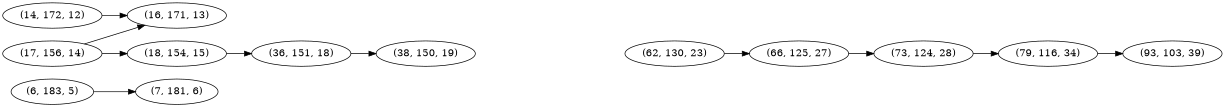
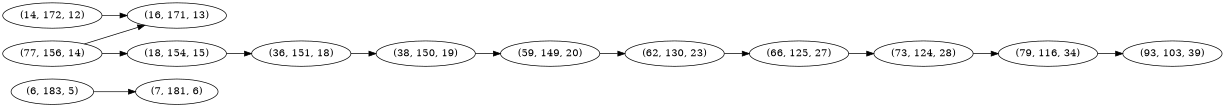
node "(17, 156, 14)": label "(17, 156, 14)" -> "(77, 156, 14)"
node "(59, 149, 20)": added
